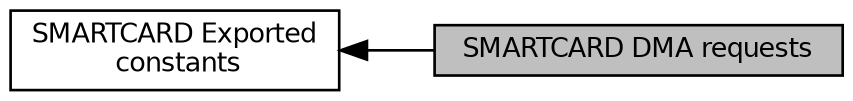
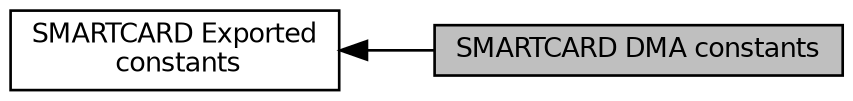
node "SMARTCARD DMA requests": label "SMARTCARD DMA requests" -> "SMARTCARD DMA constants"
